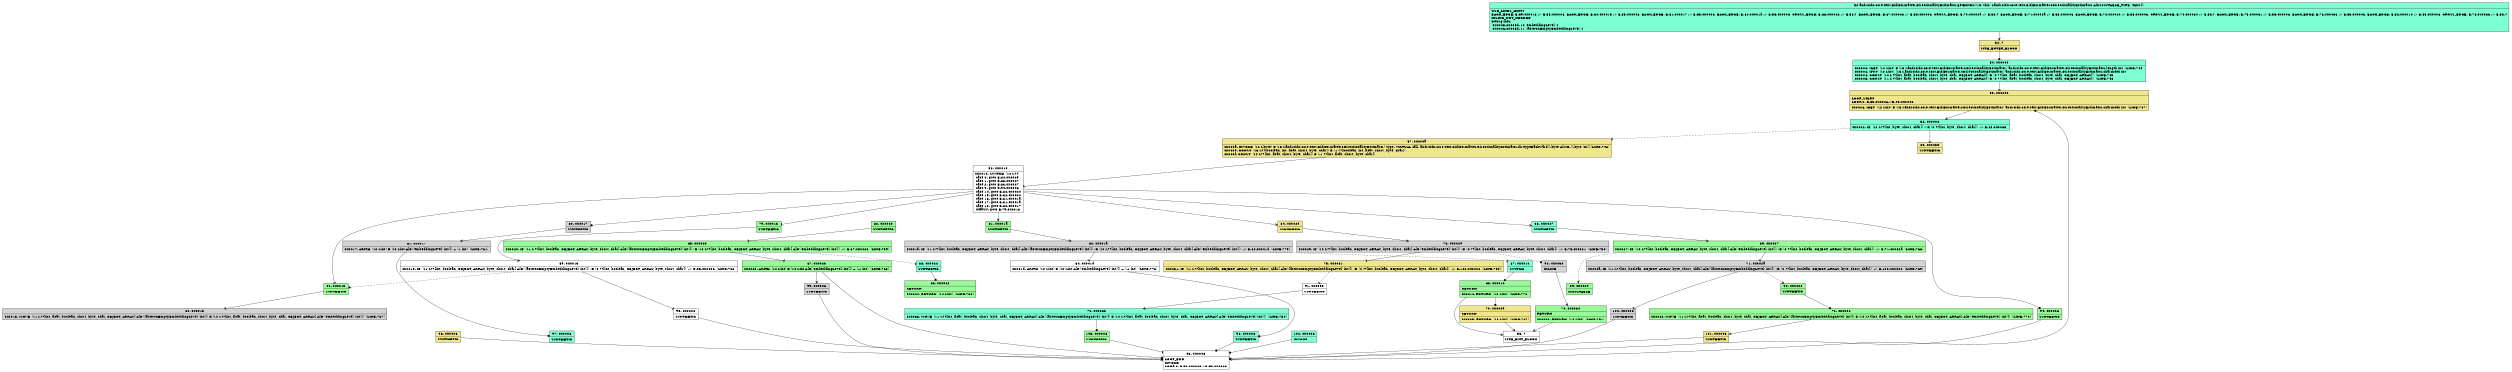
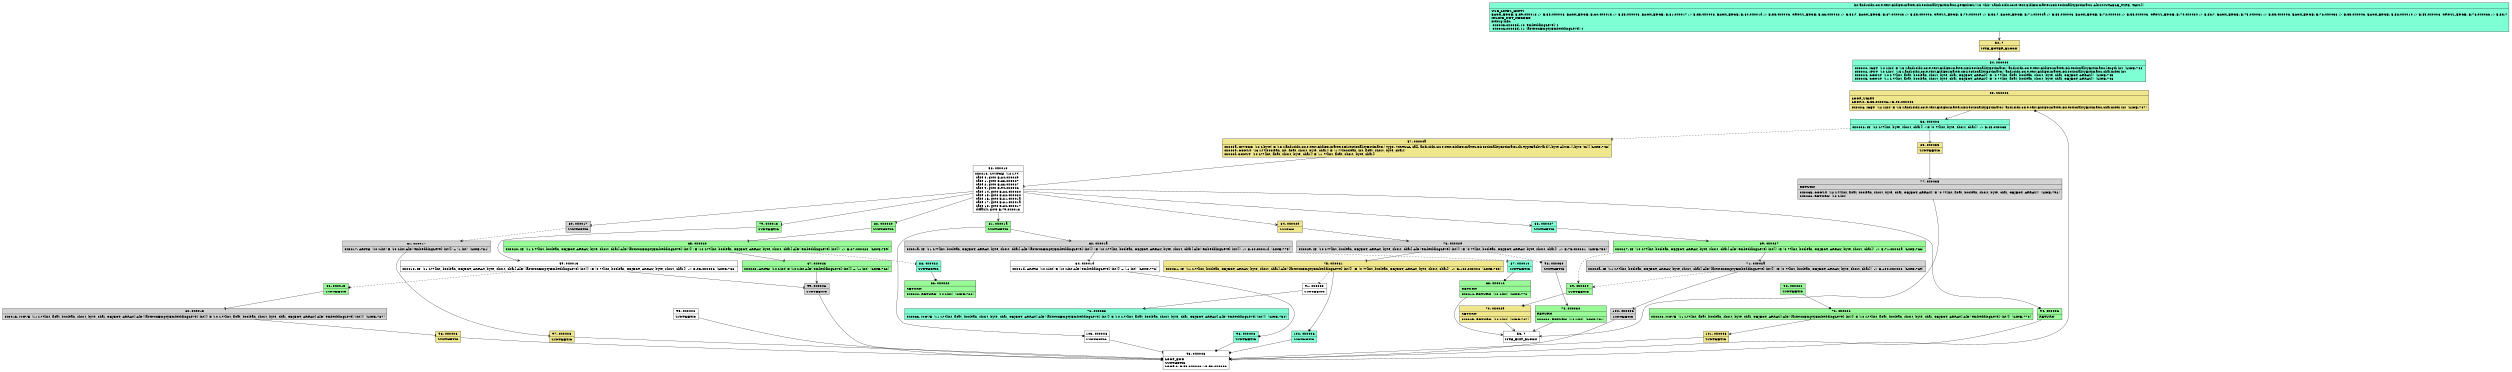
edge "54: 0x0000" -> "55: 0x0006": removed
node "77: 0x0035": added
edge "58: 0x0010" -> "86: 0x0015": now "58: 0x0010" -> "82: 0x0020"
edge "58: 0x0010" -> "80: 0x0017": arrowhead dot -> tee
node "84: 0x002e": text "SYNTHETIC" -> "SWITCH"
edge "80: 0x0017" -> "61: 0x0017": style solid -> dashed
node "87: 0x001c": text "SWITCH" -> "SYNTHETIC"
node "92: 0x0030": text "INLINE" -> "SYNTHETIC"
edge "71: 0x002a" -> "90: 0x002c": now "71: 0x002a" -> "89: 0x0029"
edge "59: 0x0013" -> "95: 0x0006": now "59: 0x0013" -> "99: 0x0006"
node "89: 0x0029": text "IMMUTABLE" -> "SYNTHETIC"
edge "63: 0x001c" -> "70: 0x0029": now "89: 0x0029" -> "70: 0x0029"
edge "75: 0x0031" -> "102: 0x0006": added
edge "61: 0x0017" -> "97: 0x0006": arrowhead dot -> tee
node "94: 0x0006": text "SYNTHETIC" -> "RETURN"
edge "76: 0x0033" -> "103: 0x0006": now "81: 0x001a" -> "103: 0x0006"
edge "60: 0x0015" -> "96: 0x0006": added
node "97: 0x0006": fillcolor aquamarine -> khaki
node "103: 0x0006": fillcolor palegreen -> white
node "102: 0x0006": text "INVOKE" -> "SYNTHETIC"
edge "67: 0x0023" -> "93: 0x0006": now "97: 0x0006" -> "93: 0x0006"
node "93: 0x0006": text "INVOKE" -> "SYNTHETIC"
